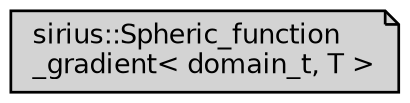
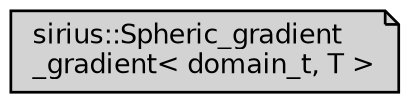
node "sirius::Spheric_function _gradient< domain_t, T >": label "sirius::Spheric_function _gradient< domain_t, T >" -> "sirius::Spheric_gradient _gradient< domain_t, T >"
